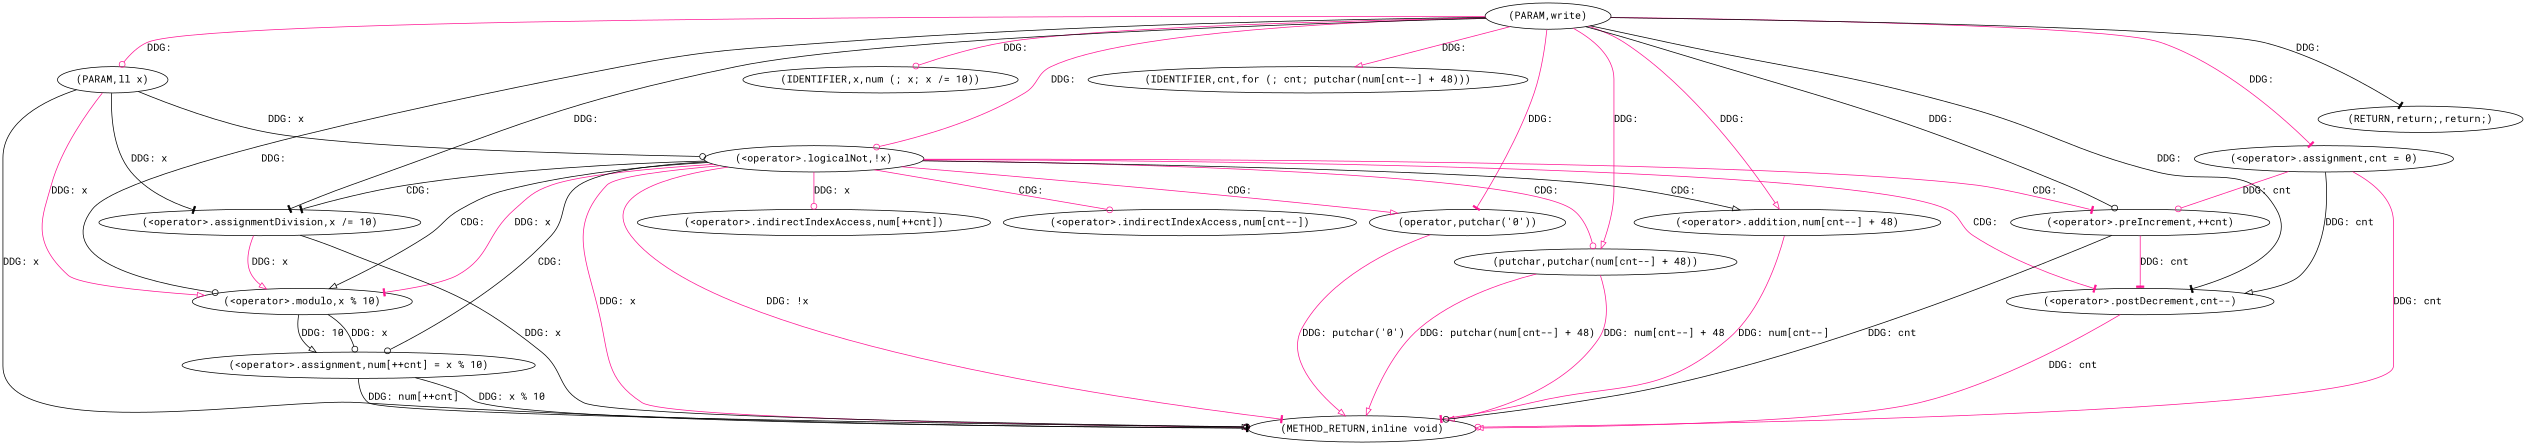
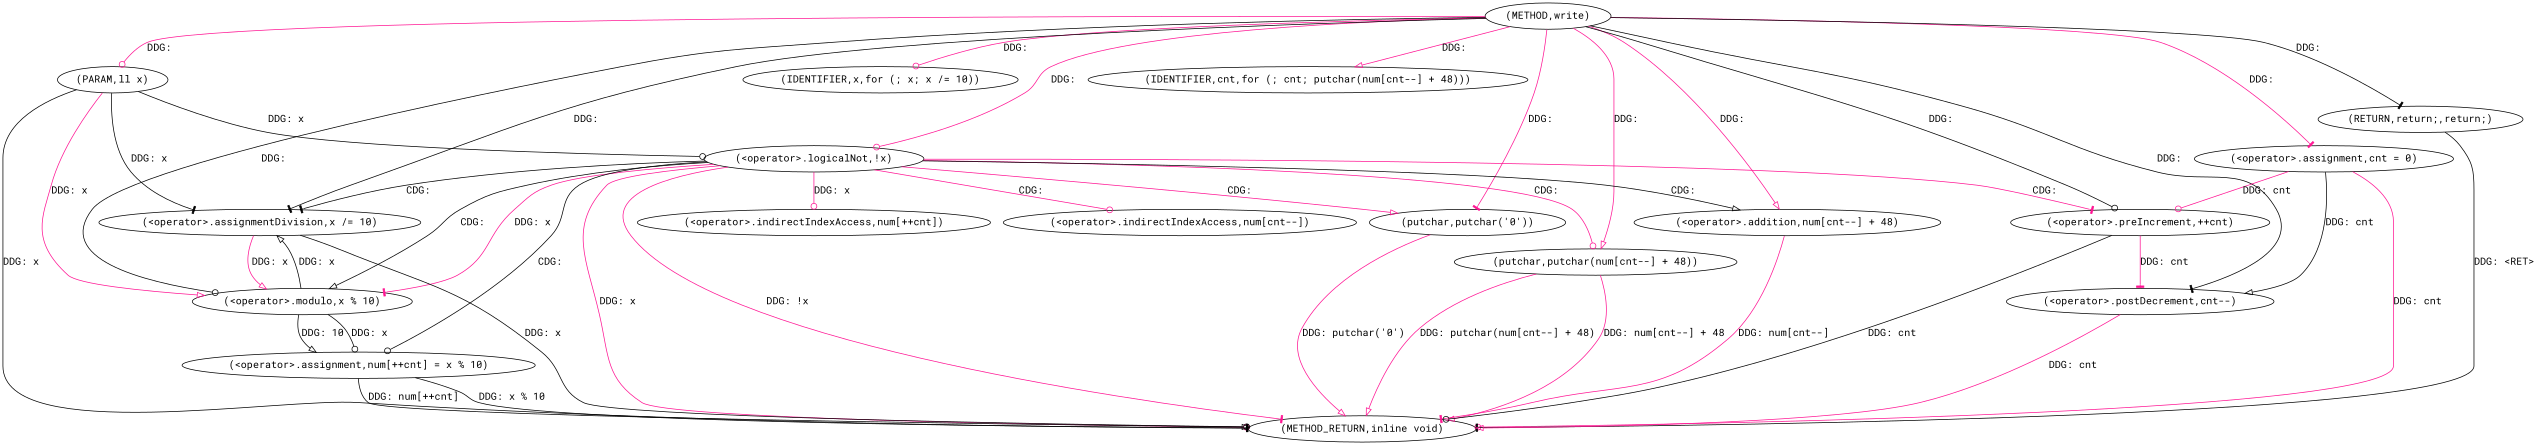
node "(PARAM,write)": label "(PARAM,write)" -> "(METHOD,write)"
node "(IDENTIFIER,x,num (; x; x /= 10))": label "(IDENTIFIER,x,num (; x; x /= 10))" -> "(IDENTIFIER,x,for (; x; x /= 10))"
edge "(<operator>.logicalNot,!x)" -> "(<operator>.postDecrement,cnt--)": removed, label "CDG:"
node "(operator,putchar('0'))": label "(operator,putchar('0'))" -> "(putchar,putchar('0'))"
edge "(<operator>.modulo,x % 10)" -> "(<operator>.assignmentDivision,x /= 10)": added, label "DDG: x"
edge "(RETURN,return;,return;)" -> "(METHOD_RETURN,inline void)": added, label "DDG: <RET>"
